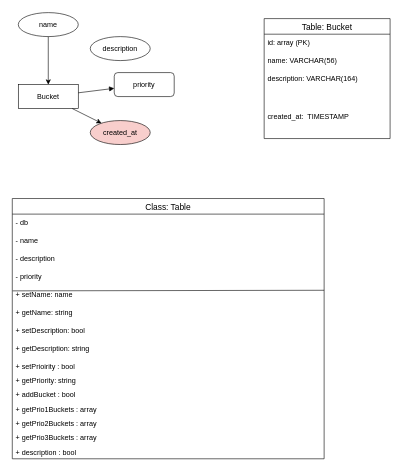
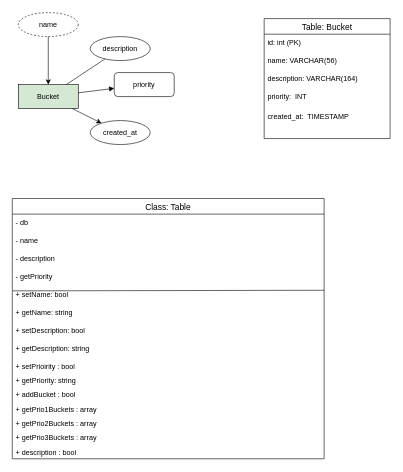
node "name": style solid -> dashed
node "id: array (PK)": label "id: array (PK)" -> "id: int (PK)"
edge "description" -- "Bucket": added
node "Bucket": fillcolor #ffffff -> #d5e8d4
node "priority: INT": added
node "created_at": fillcolor #f8cecc -> #ffffff
node "- priority": label "- priority" -> "- getPriority"
node "+ setName: name": label "+ setName: name" -> "+ setName: bool"
